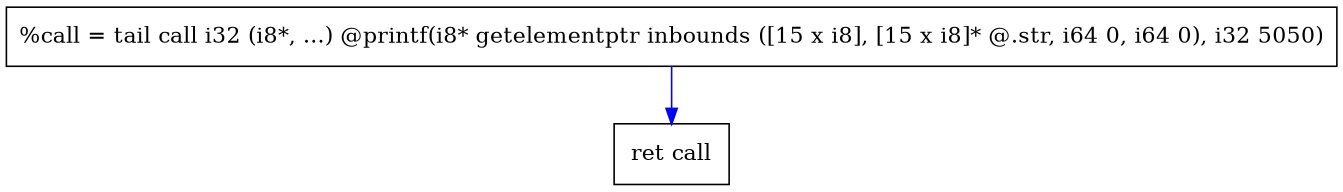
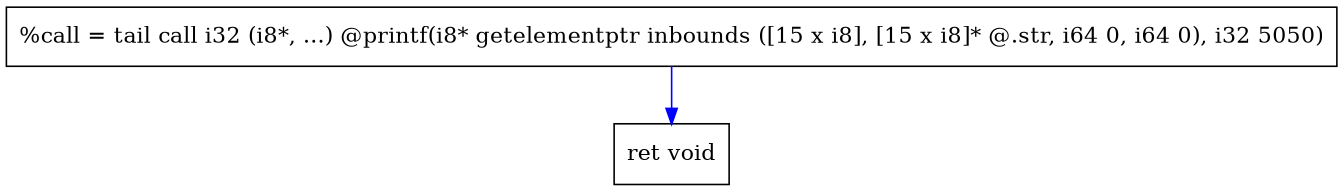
node "ret call": label "ret call" -> "ret void"
